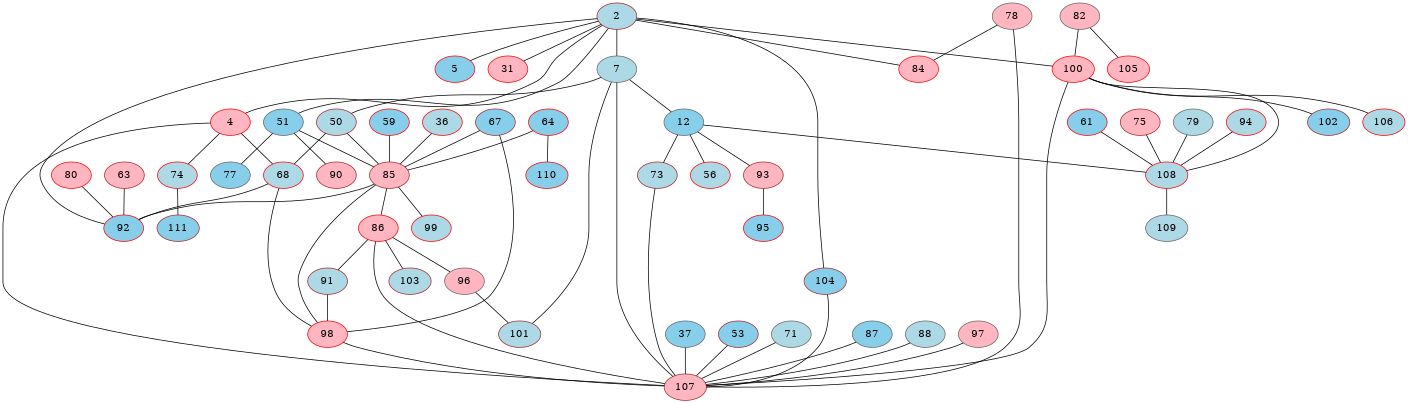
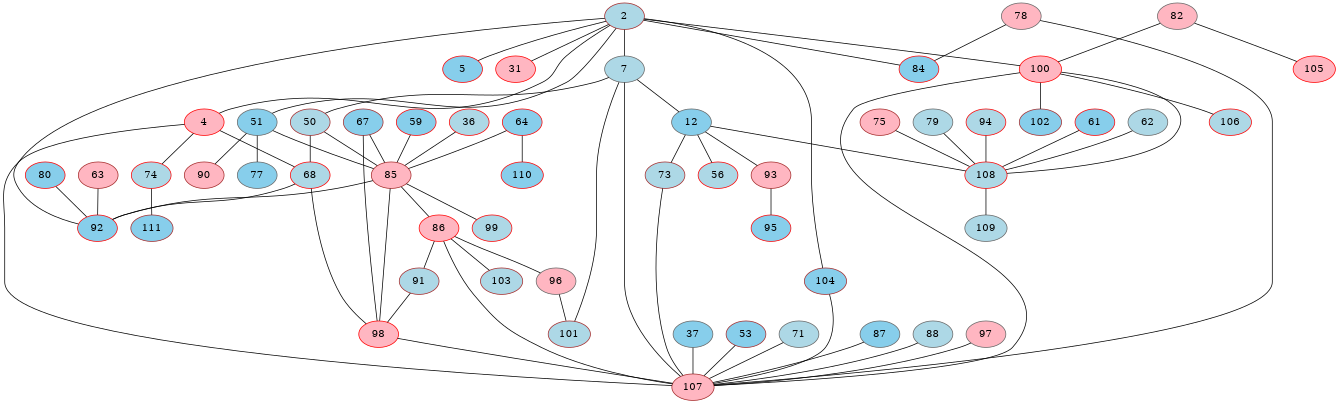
node "84": fillcolor lightpink -> skyblue
node "62": added
node "80": fillcolor lightpink -> skyblue
